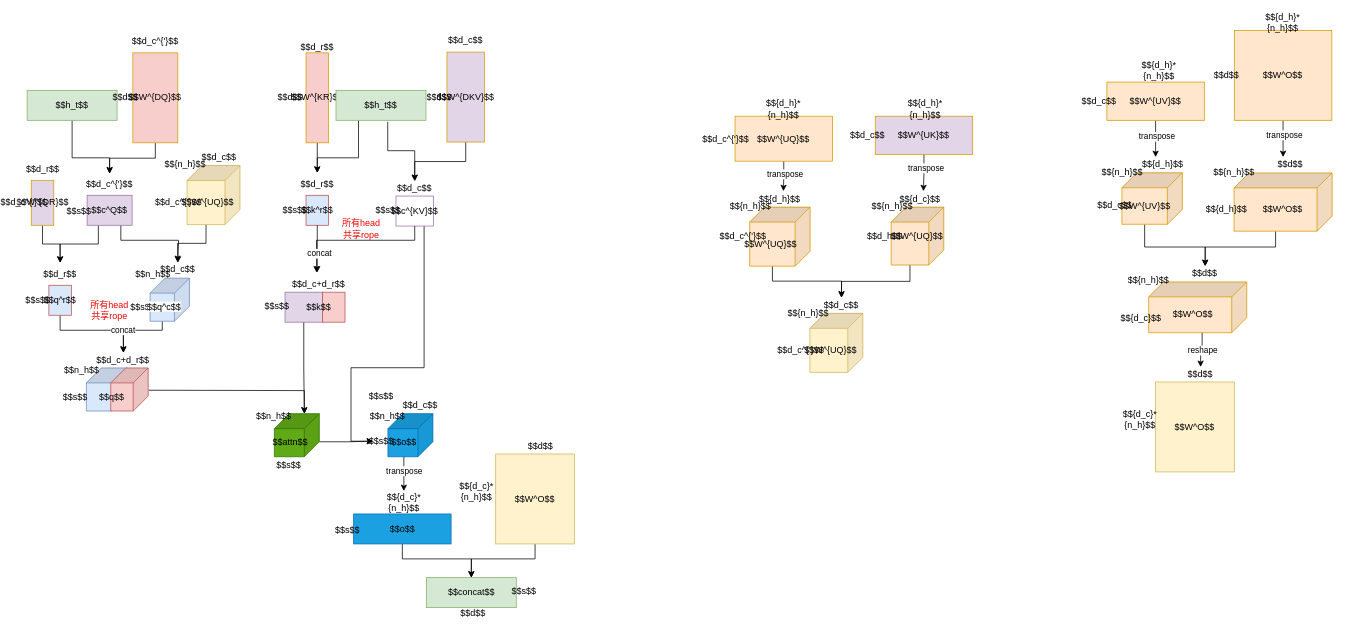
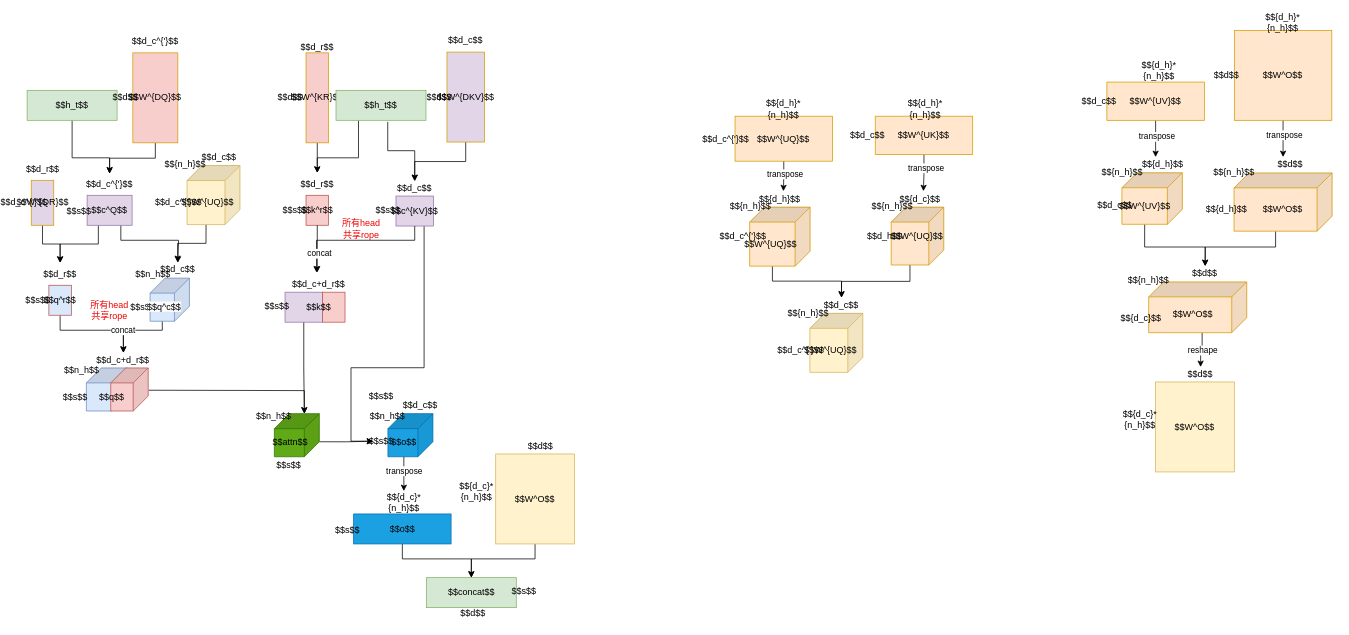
node "$$W^{UK}$$": fillcolor #e1d5e7 -> #ffe6cc
node "$$k^r$$": fillcolor #dae8fc -> #f8cecc
node "$$c^{KV}$$": fillcolor #ffffff -> #e1d5e7
